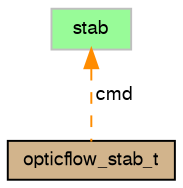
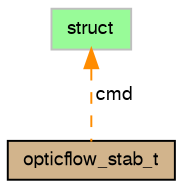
node "stab": label "stab" -> "struct"
